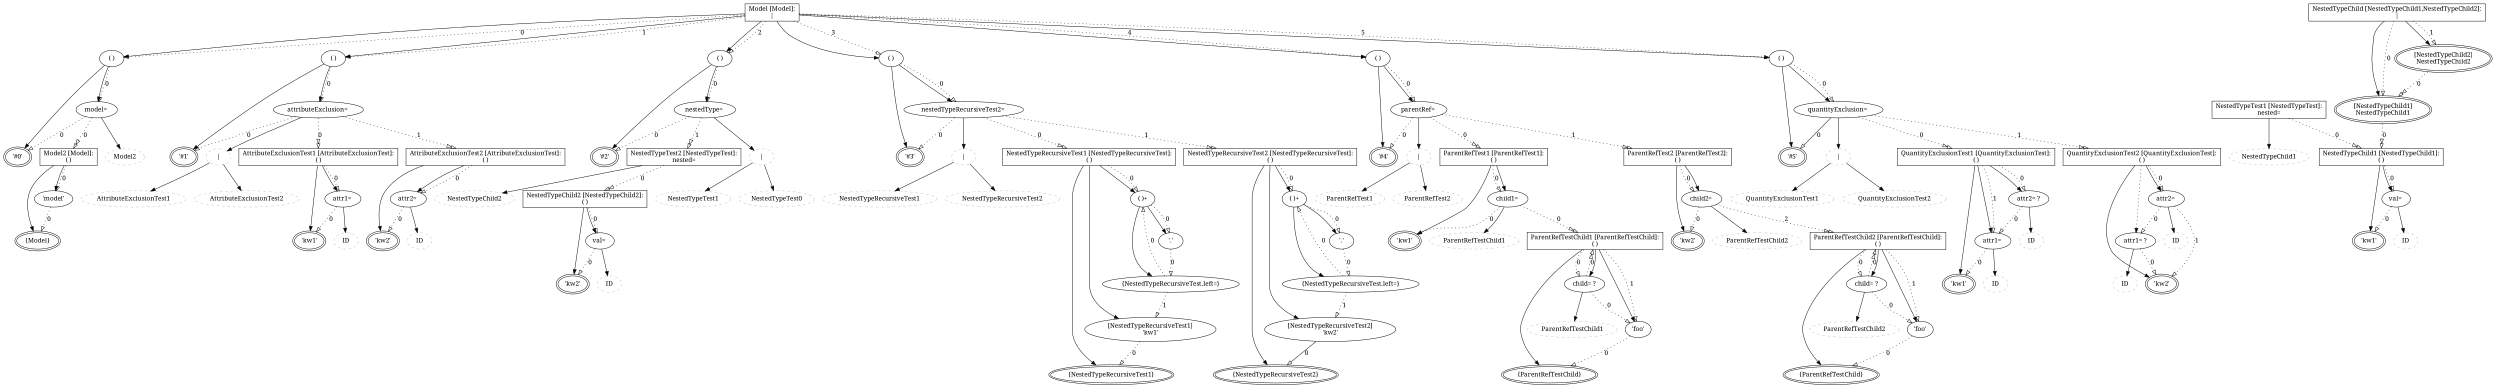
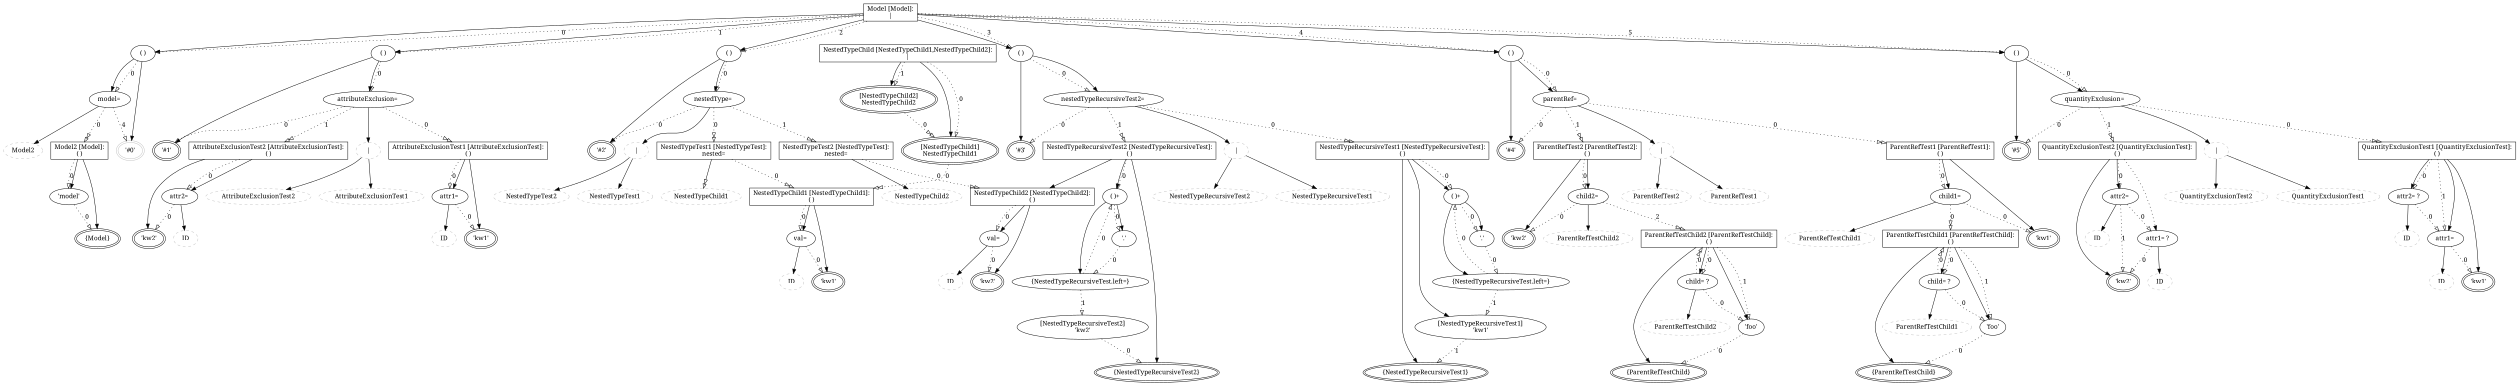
edge "nestedType=" -> "NestedTypeTest1 [NestedTypeTest]: nested=": added, label "0"
edge "quantityExclusion=" -> "'#5'": style solid -> dotted
edge "NestedTypeTest1 [NestedTypeTest]: nested=" -> "NestedTypeChild1": arrowhead normal -> onormalonormal
edge "model=" -> "'#0'": label "0" -> "4"
node "'#0'": color black -> grey
node "NestedTypeTest0": label "NestedTypeTest0" -> "NestedTypeTest2"
edge "NestedTypeRecursiveTest2 [NestedTypeRecursiveTest]: ( )" -> "[NestedTypeRecursiveTest2] 'kw2'": now "NestedTypeRecursiveTest2 [NestedTypeRecursiveTest]: ( )" -> "NestedTypeChild2 [NestedTypeChild2]: ( )"
edge "[NestedTypeRecursiveTest2] 'kw2'" -> "{NestedTypeRecursiveTest2}": style solid -> dotted
edge "[NestedTypeRecursiveTest1] 'kw1'" -> "{NestedTypeRecursiveTest1}": label "0" -> "1"
